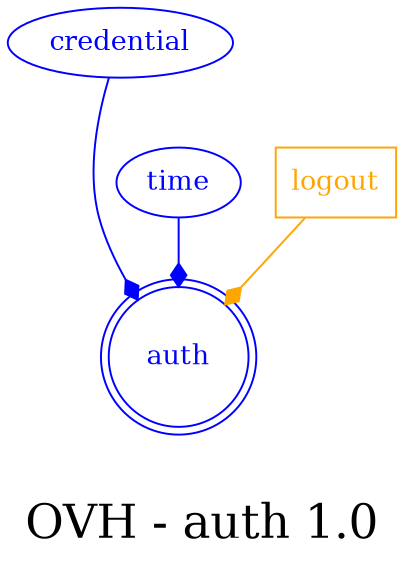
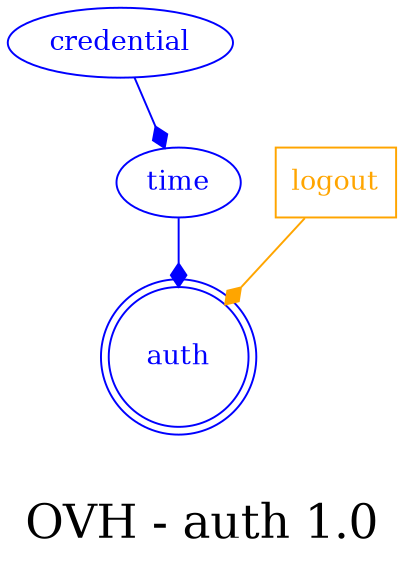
edge "credential" -> "auth": now "credential" -> "time"
